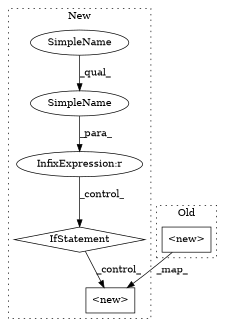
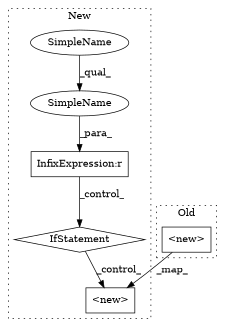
node "InfixExpression:r": shape ellipse -> box
